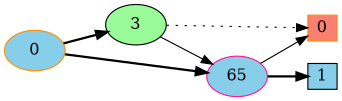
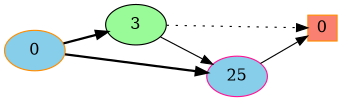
node "65": label "65" -> "25"
node "1": removed
